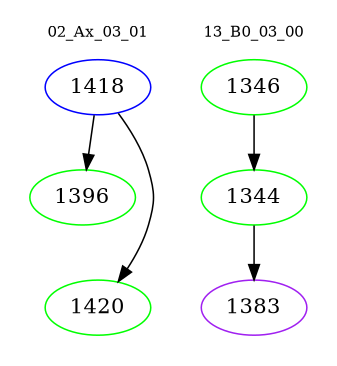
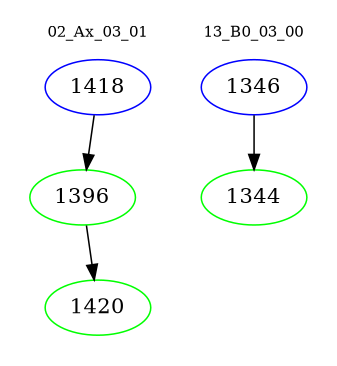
node "1346": color green -> blue
edge "1418" -> "1420": now "1396" -> "1420"
node "1383": removed
